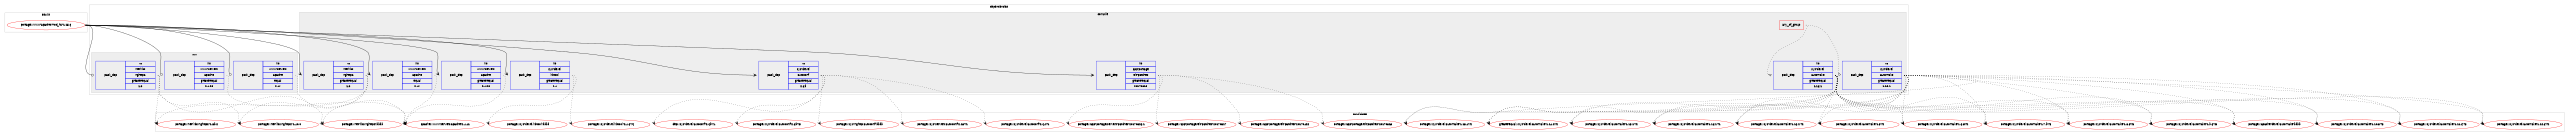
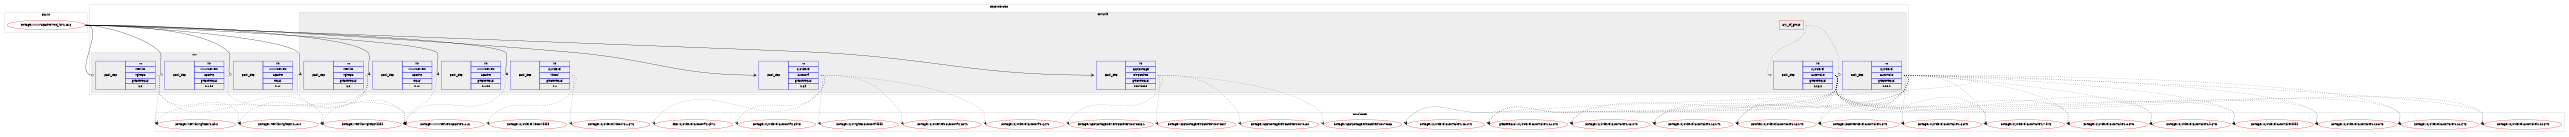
node "apache://www-servers/apache-2.4.41": label "apache://www-servers/apache-2.4.41" -> "portage://www-servers/apache-2.4.41"
node "portage://sys-devel/automake-1.16.1-r2": label "portage://sys-devel/automake-1.16.1-r2" -> "patches://sys-devel/automake-1.16.1-r2"
node "portage://sys-devel/automake-1.5-r2": label "portage://sys-devel/automake-1.5-r2" -> "portage://patches-devel/automake-1.5-r2"
node "portage://apache-devel/automake-9999": label "portage://apache-devel/automake-9999" -> "portage://sys-devel/automake-9999"
